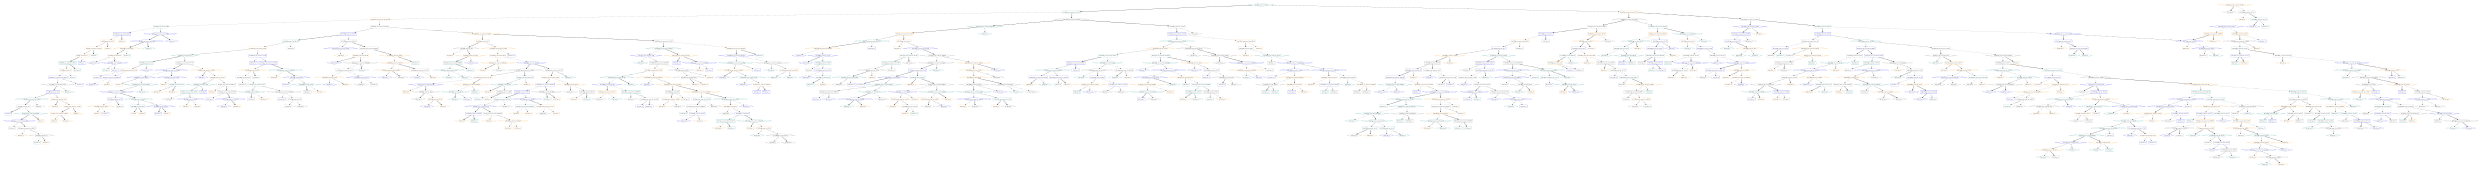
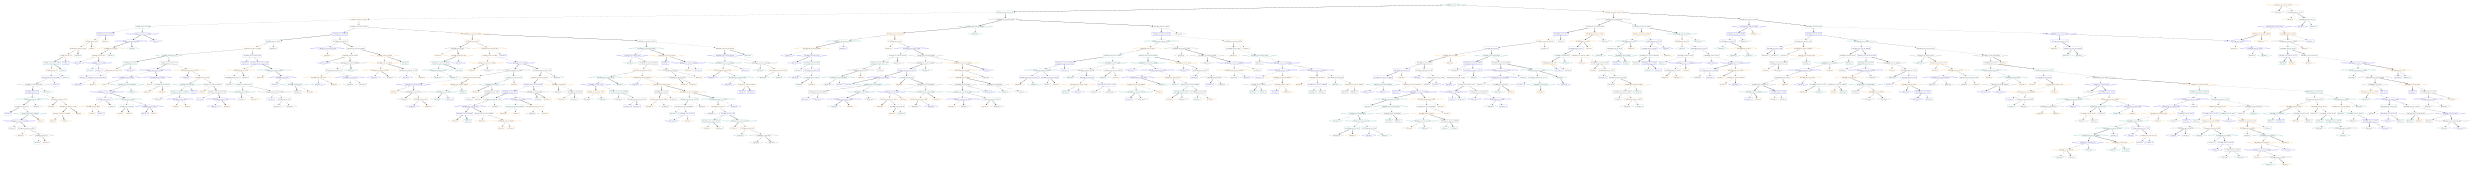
edge "(548) ElEdge_max Cut=395.275" -> "(550) Class=0": now "(551) Class=2" -> "(550) Class=0"
